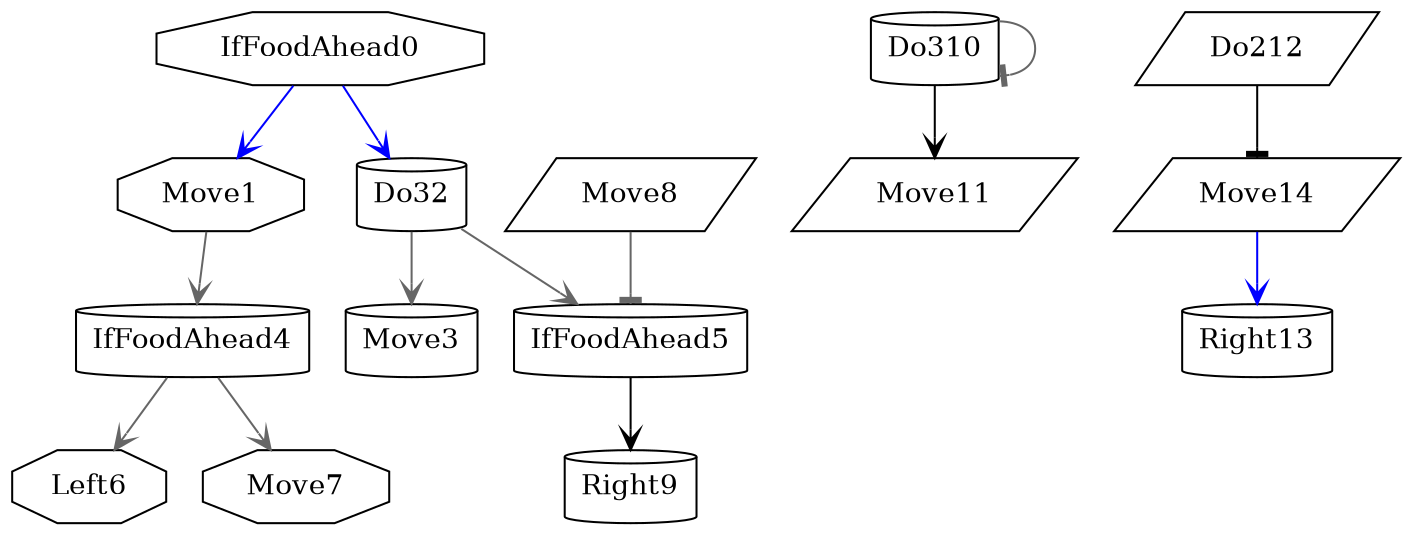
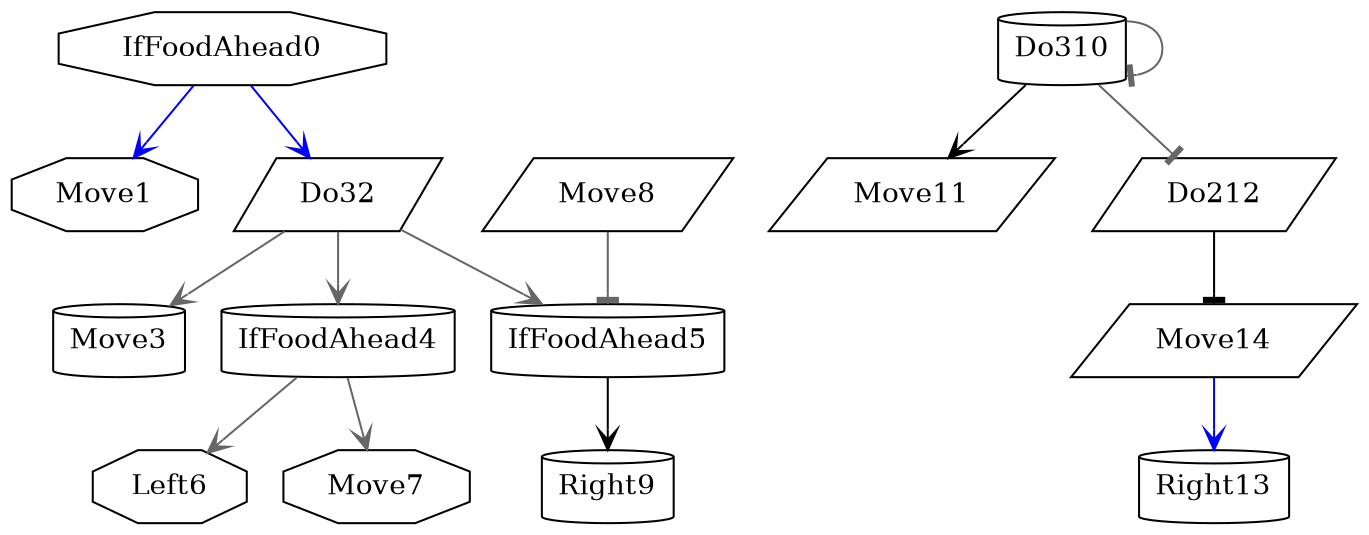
edge "Do310" -> "Do212": added
node "Do32": shape cylinder -> parallelogram
edge "Move1" -> "IfFoodAhead4": now "Do32" -> "IfFoodAhead4"
